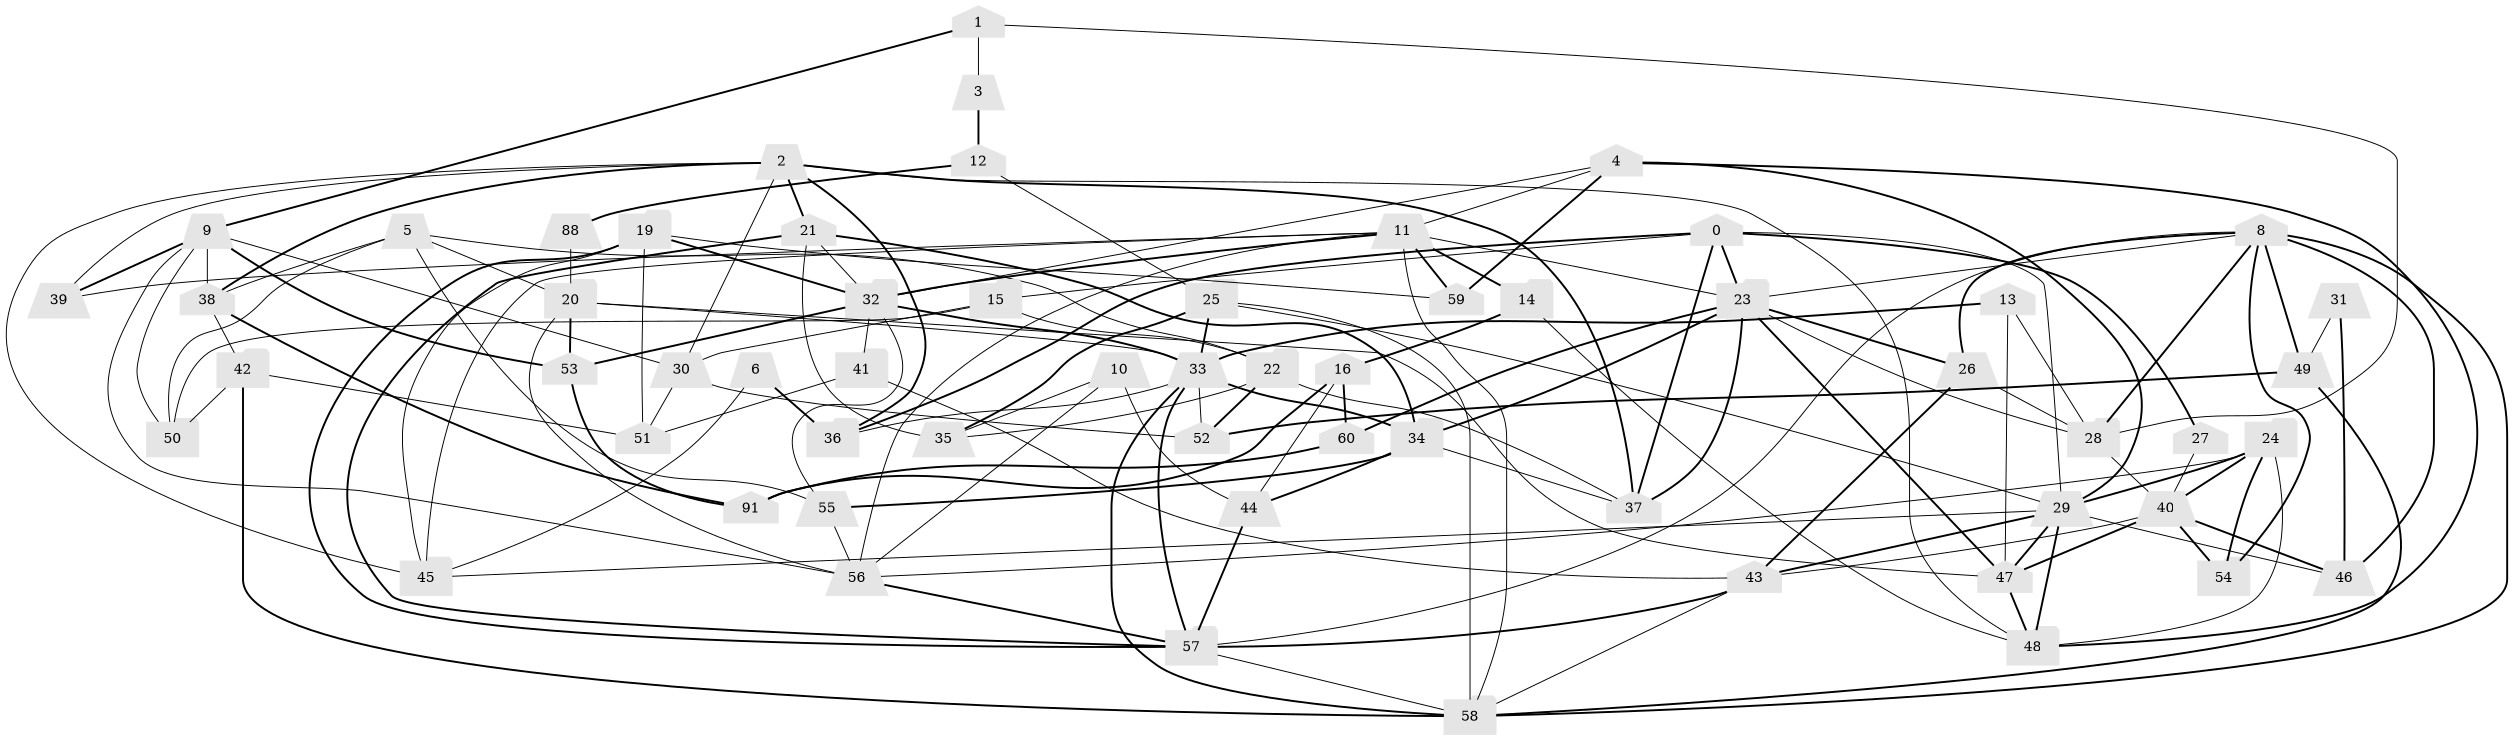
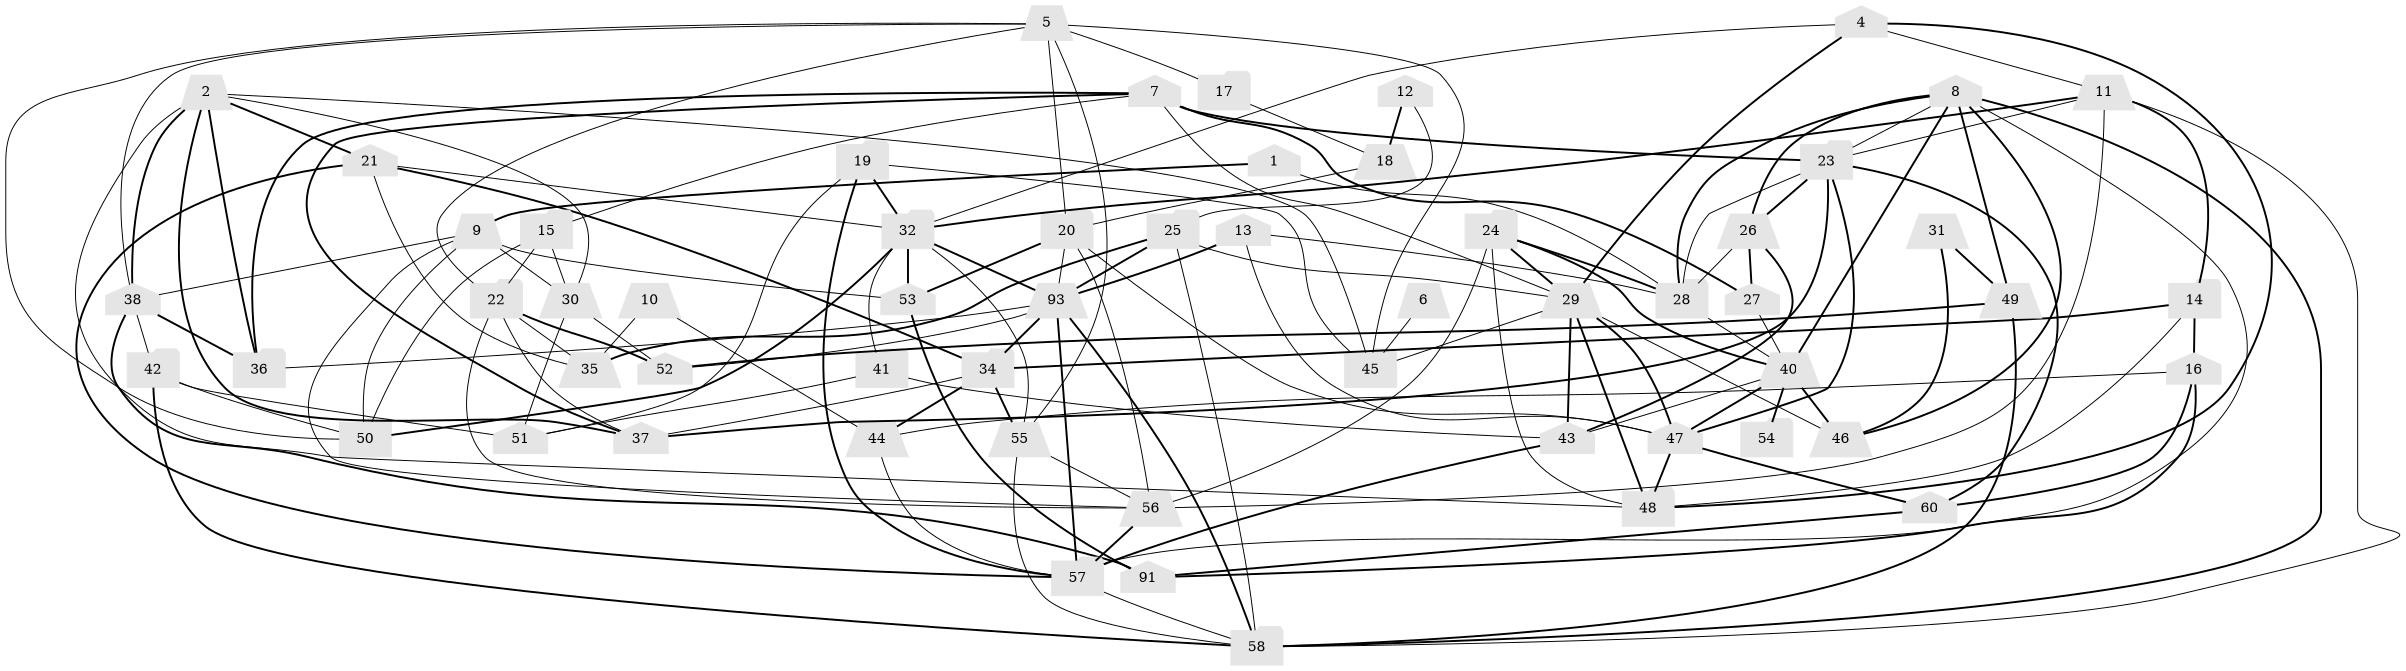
node "3": removed
node "17": added
node "88": label "88" -> "18"
node "0": label "0" -> "7"
edge "11" -- "45": now "5" -- "45"
edge "26" -- "27": added
node "39": removed
node "59": removed
edge "9" -- "53": style bold -> solid
edge "31" -- "49": style solid -> bold
node "33": label "33" -> "93"
edge "23" -- "34": now "14" -- "34"
edge "32" -- "50": added
edge "8" -- "54": now "8" -- "40"
edge "6" -- "36": now "38" -- "36"
edge "47" -- "60": added
edge "10" -- "56": now "22" -- "56"
edge "24" -- "54": now "24" -- "28"
edge "44" -- "57": style bold -> solid
edge "43" -- "58": now "55" -- "58"
